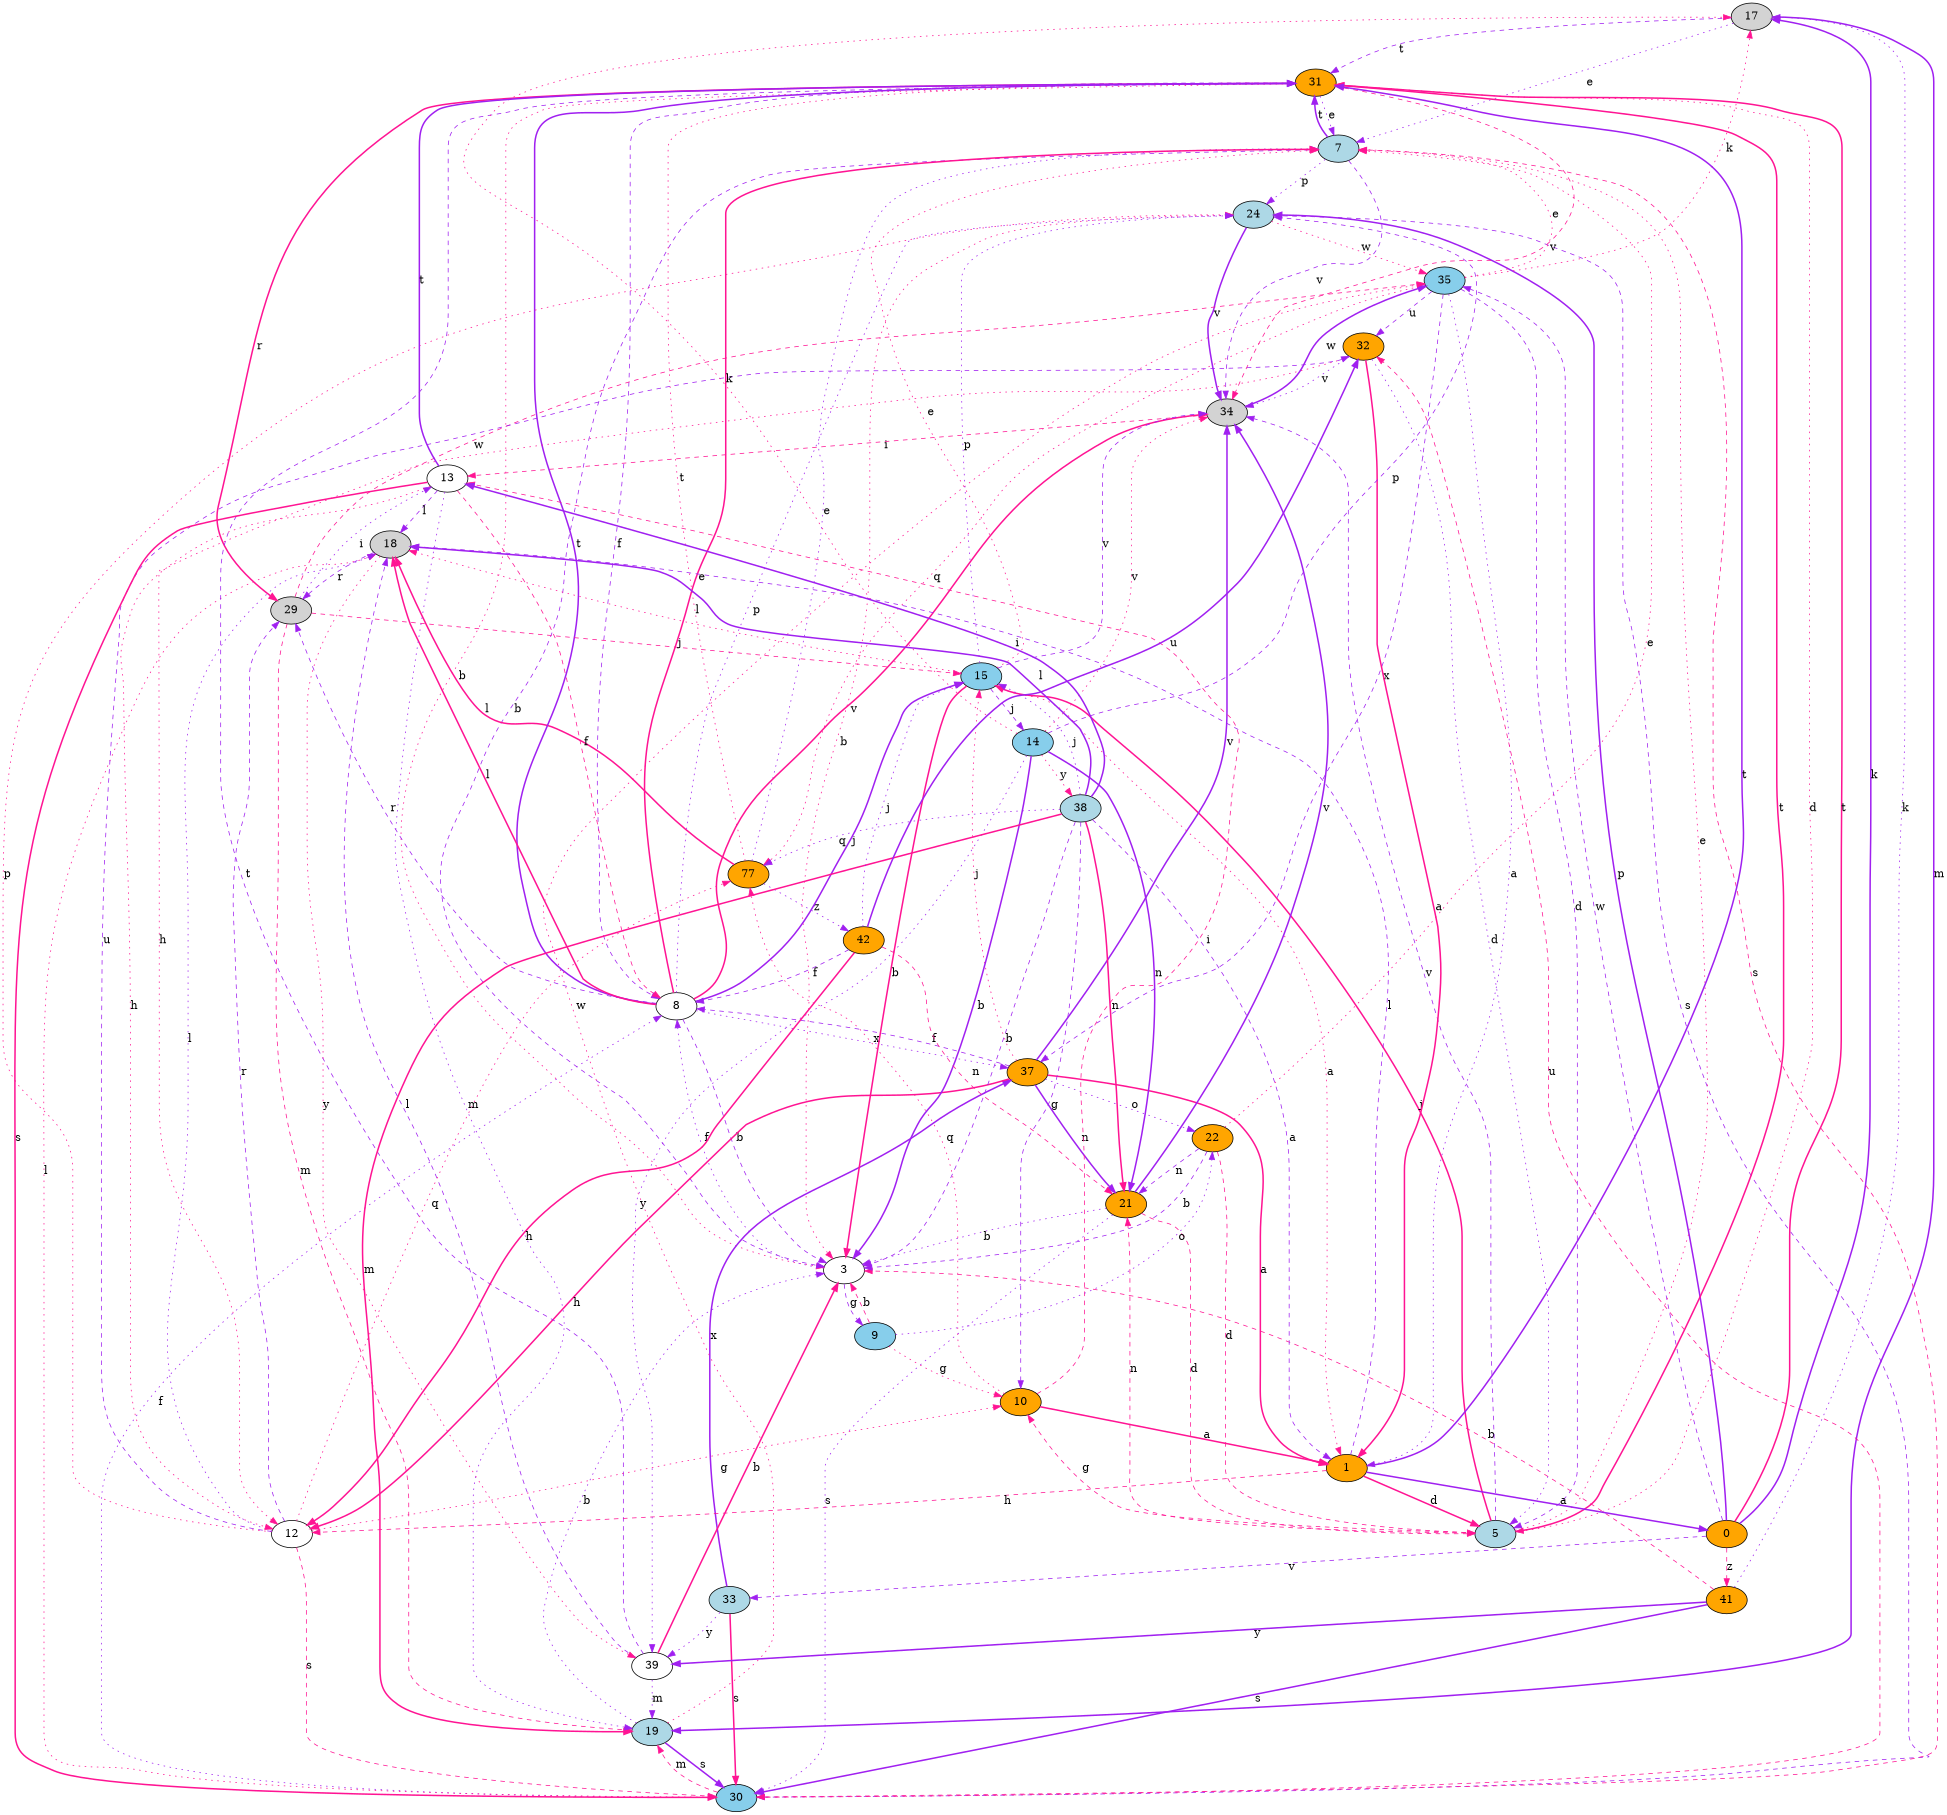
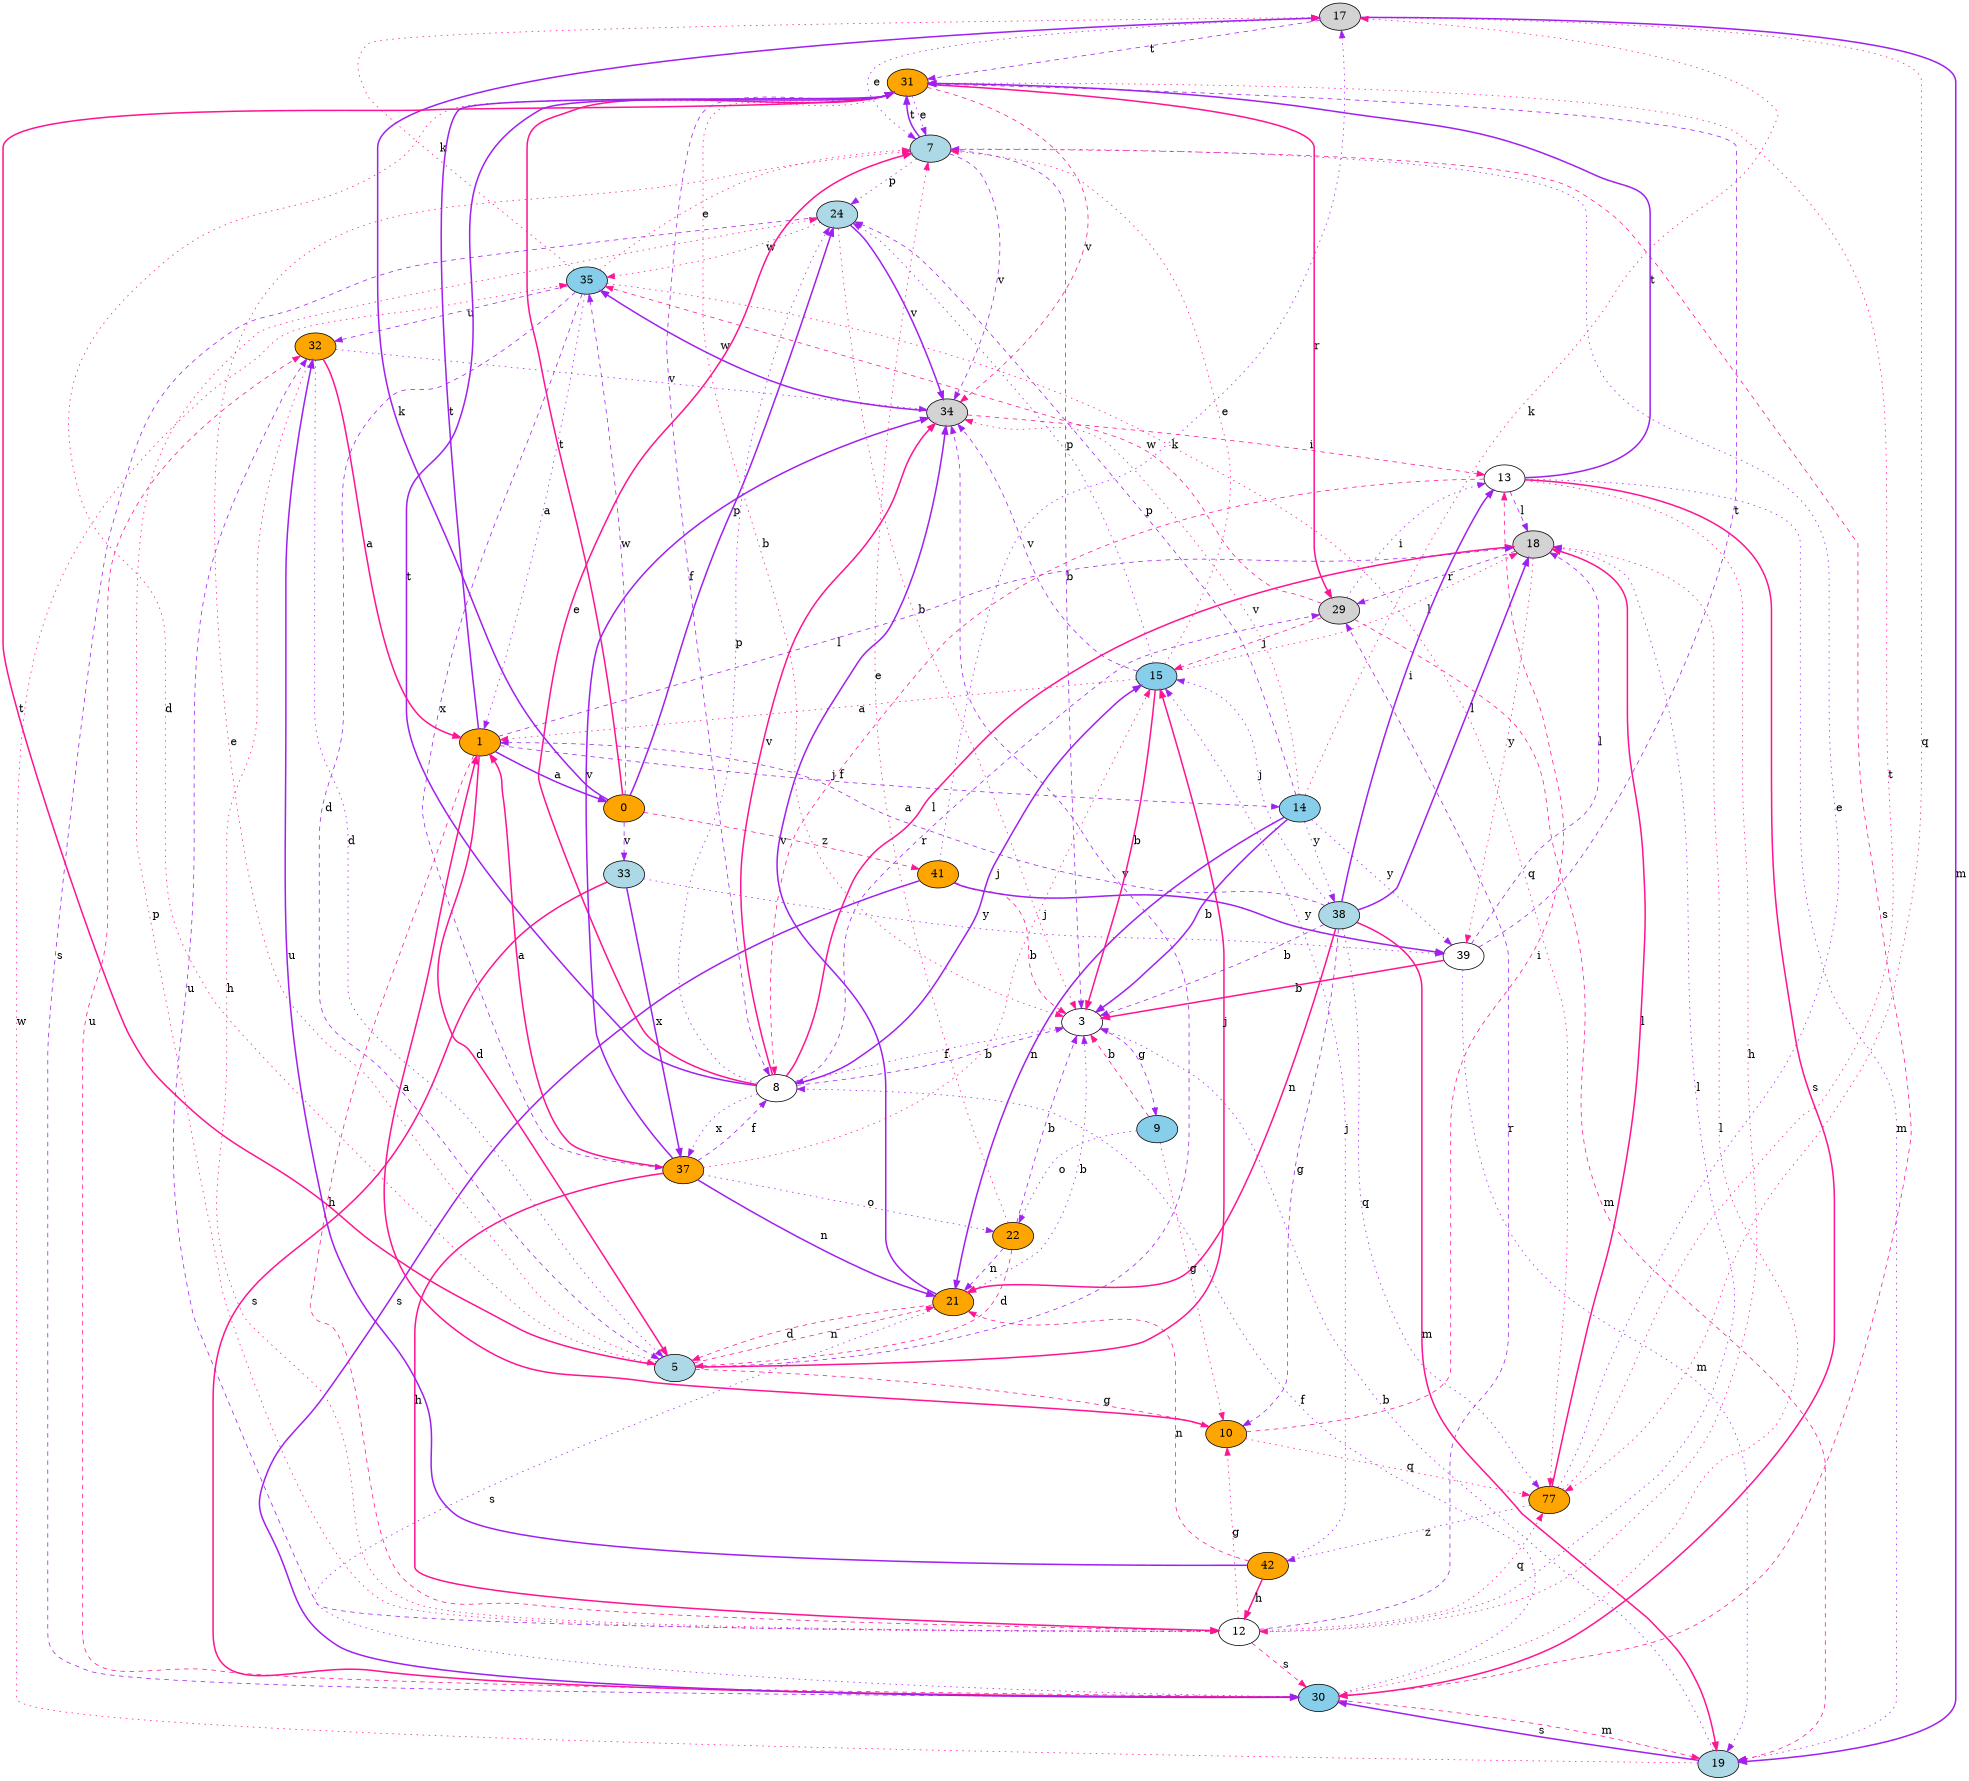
edge "17" -> "77": added, label "q"
edge "15" -> "14": now "1" -> "14"
edge "14" -> "38": color deeppink -> purple
edge "42" -> "8": removed, label "f"
